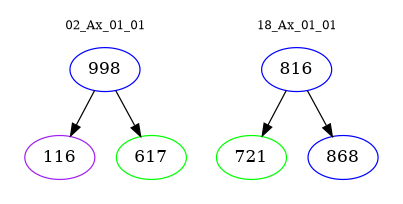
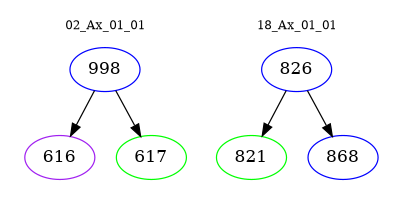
node "816": label "816" -> "826"
node "116": label "116" -> "616"
node "721": label "721" -> "821"
